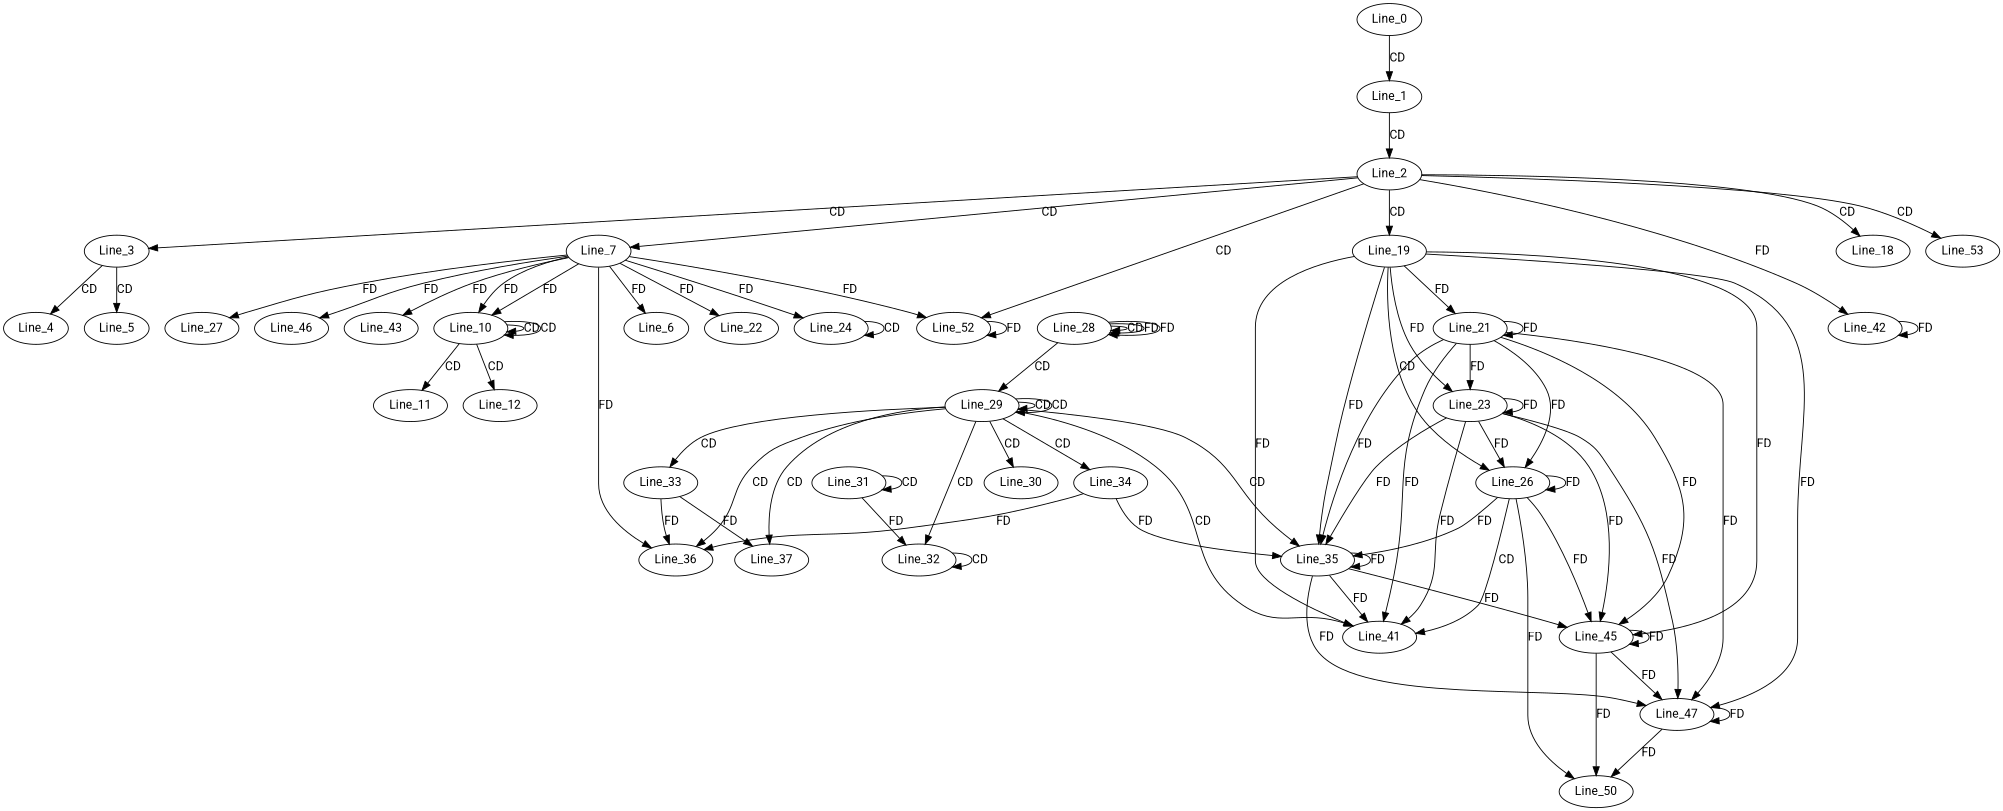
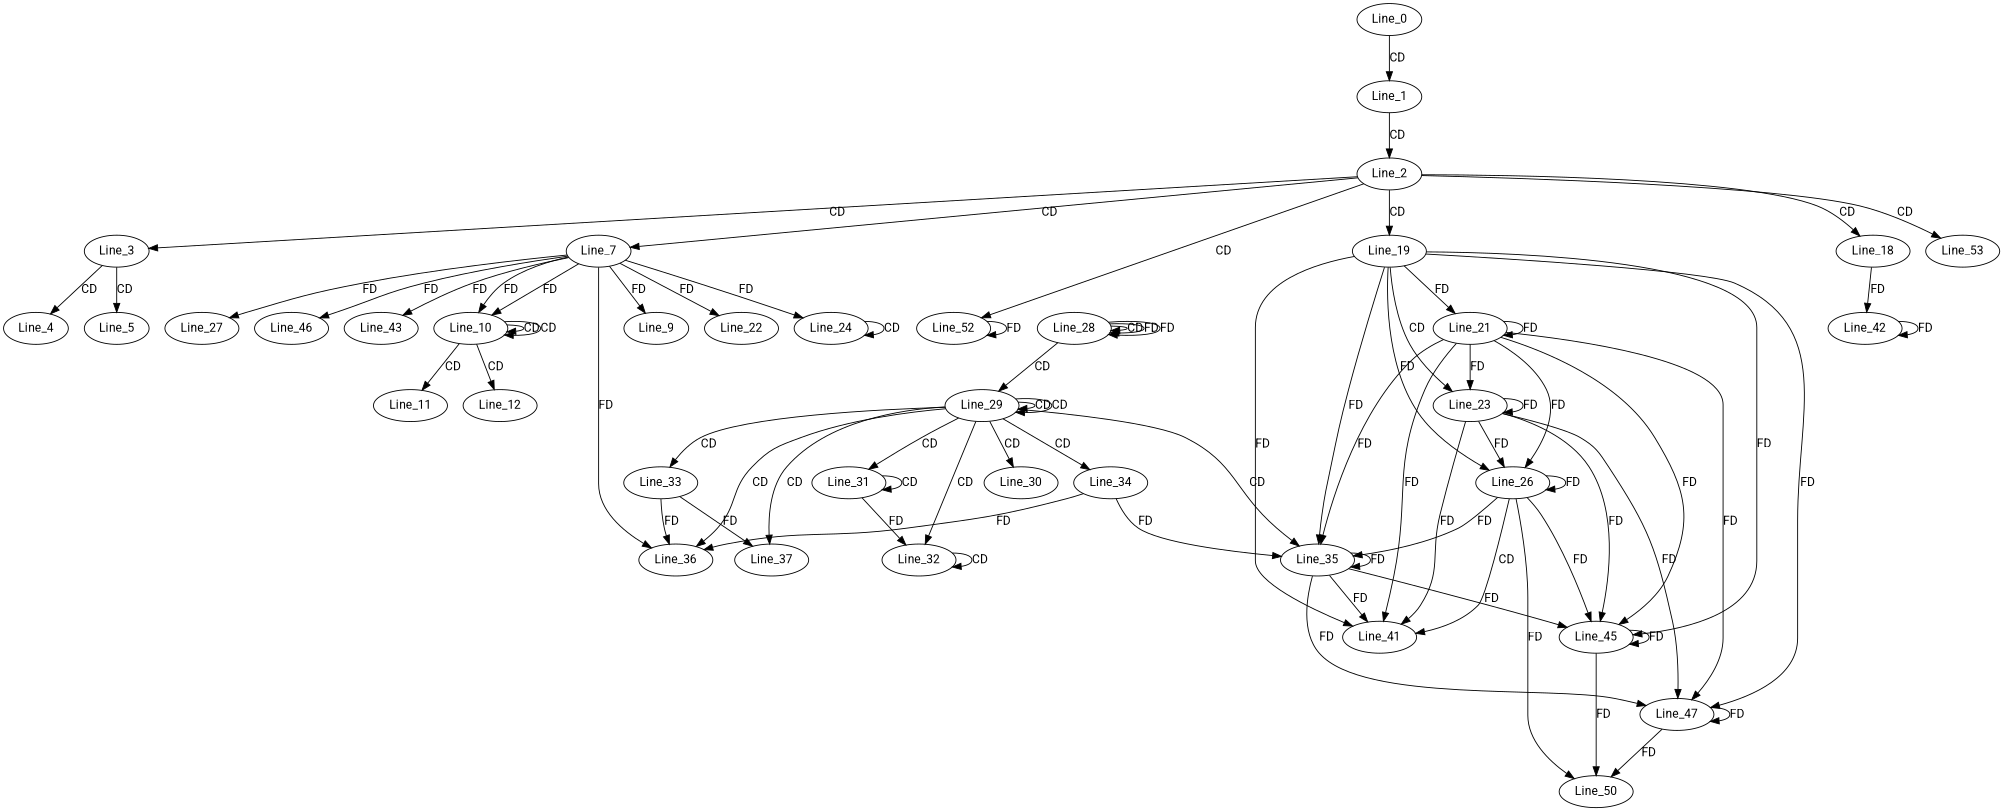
edge "Line_2" -> "Line_42": now "Line_18" -> "Line_42"
edge "Line_7" -> "Line_52": removed, label "FD"
node "Line_6": label "Line_6" -> "Line_9"
edge "Line_19" -> "Line_23": label "FD" -> "CD"
edge "Line_19" -> "Line_26": label "CD" -> "FD"
edge "Line_23" -> "Line_35": removed, label "FD"
edge "Line_29" -> "Line_41": now "Line_29" -> "Line_31"
edge "Line_45" -> "Line_47": removed, label "FD"
